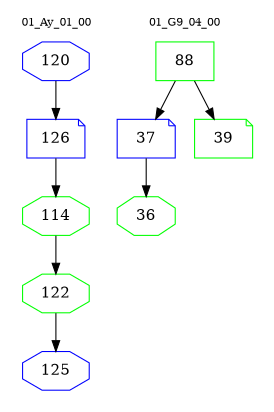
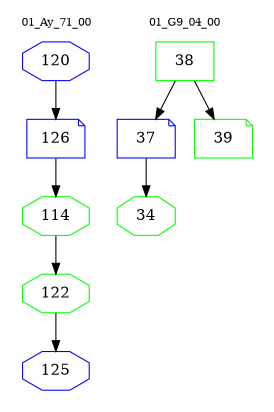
cluster "01_Ay_01_00": label "01_Ay_01_00" -> "01_Ay_71_00"
node "88": label "88" -> "38"
node "36": label "36" -> "34"
